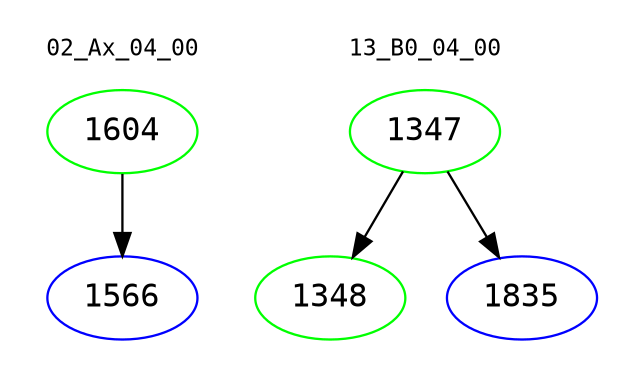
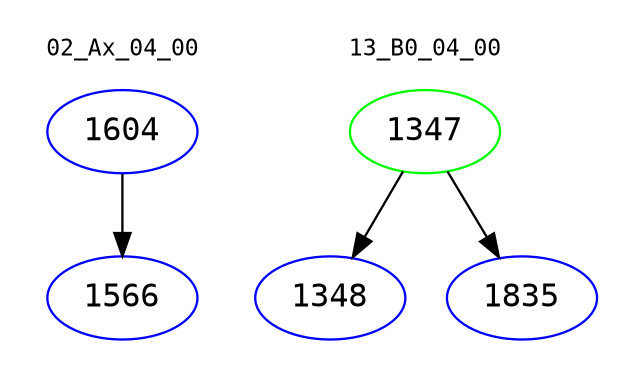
node "1604": color green -> blue
node "1348": color green -> blue
